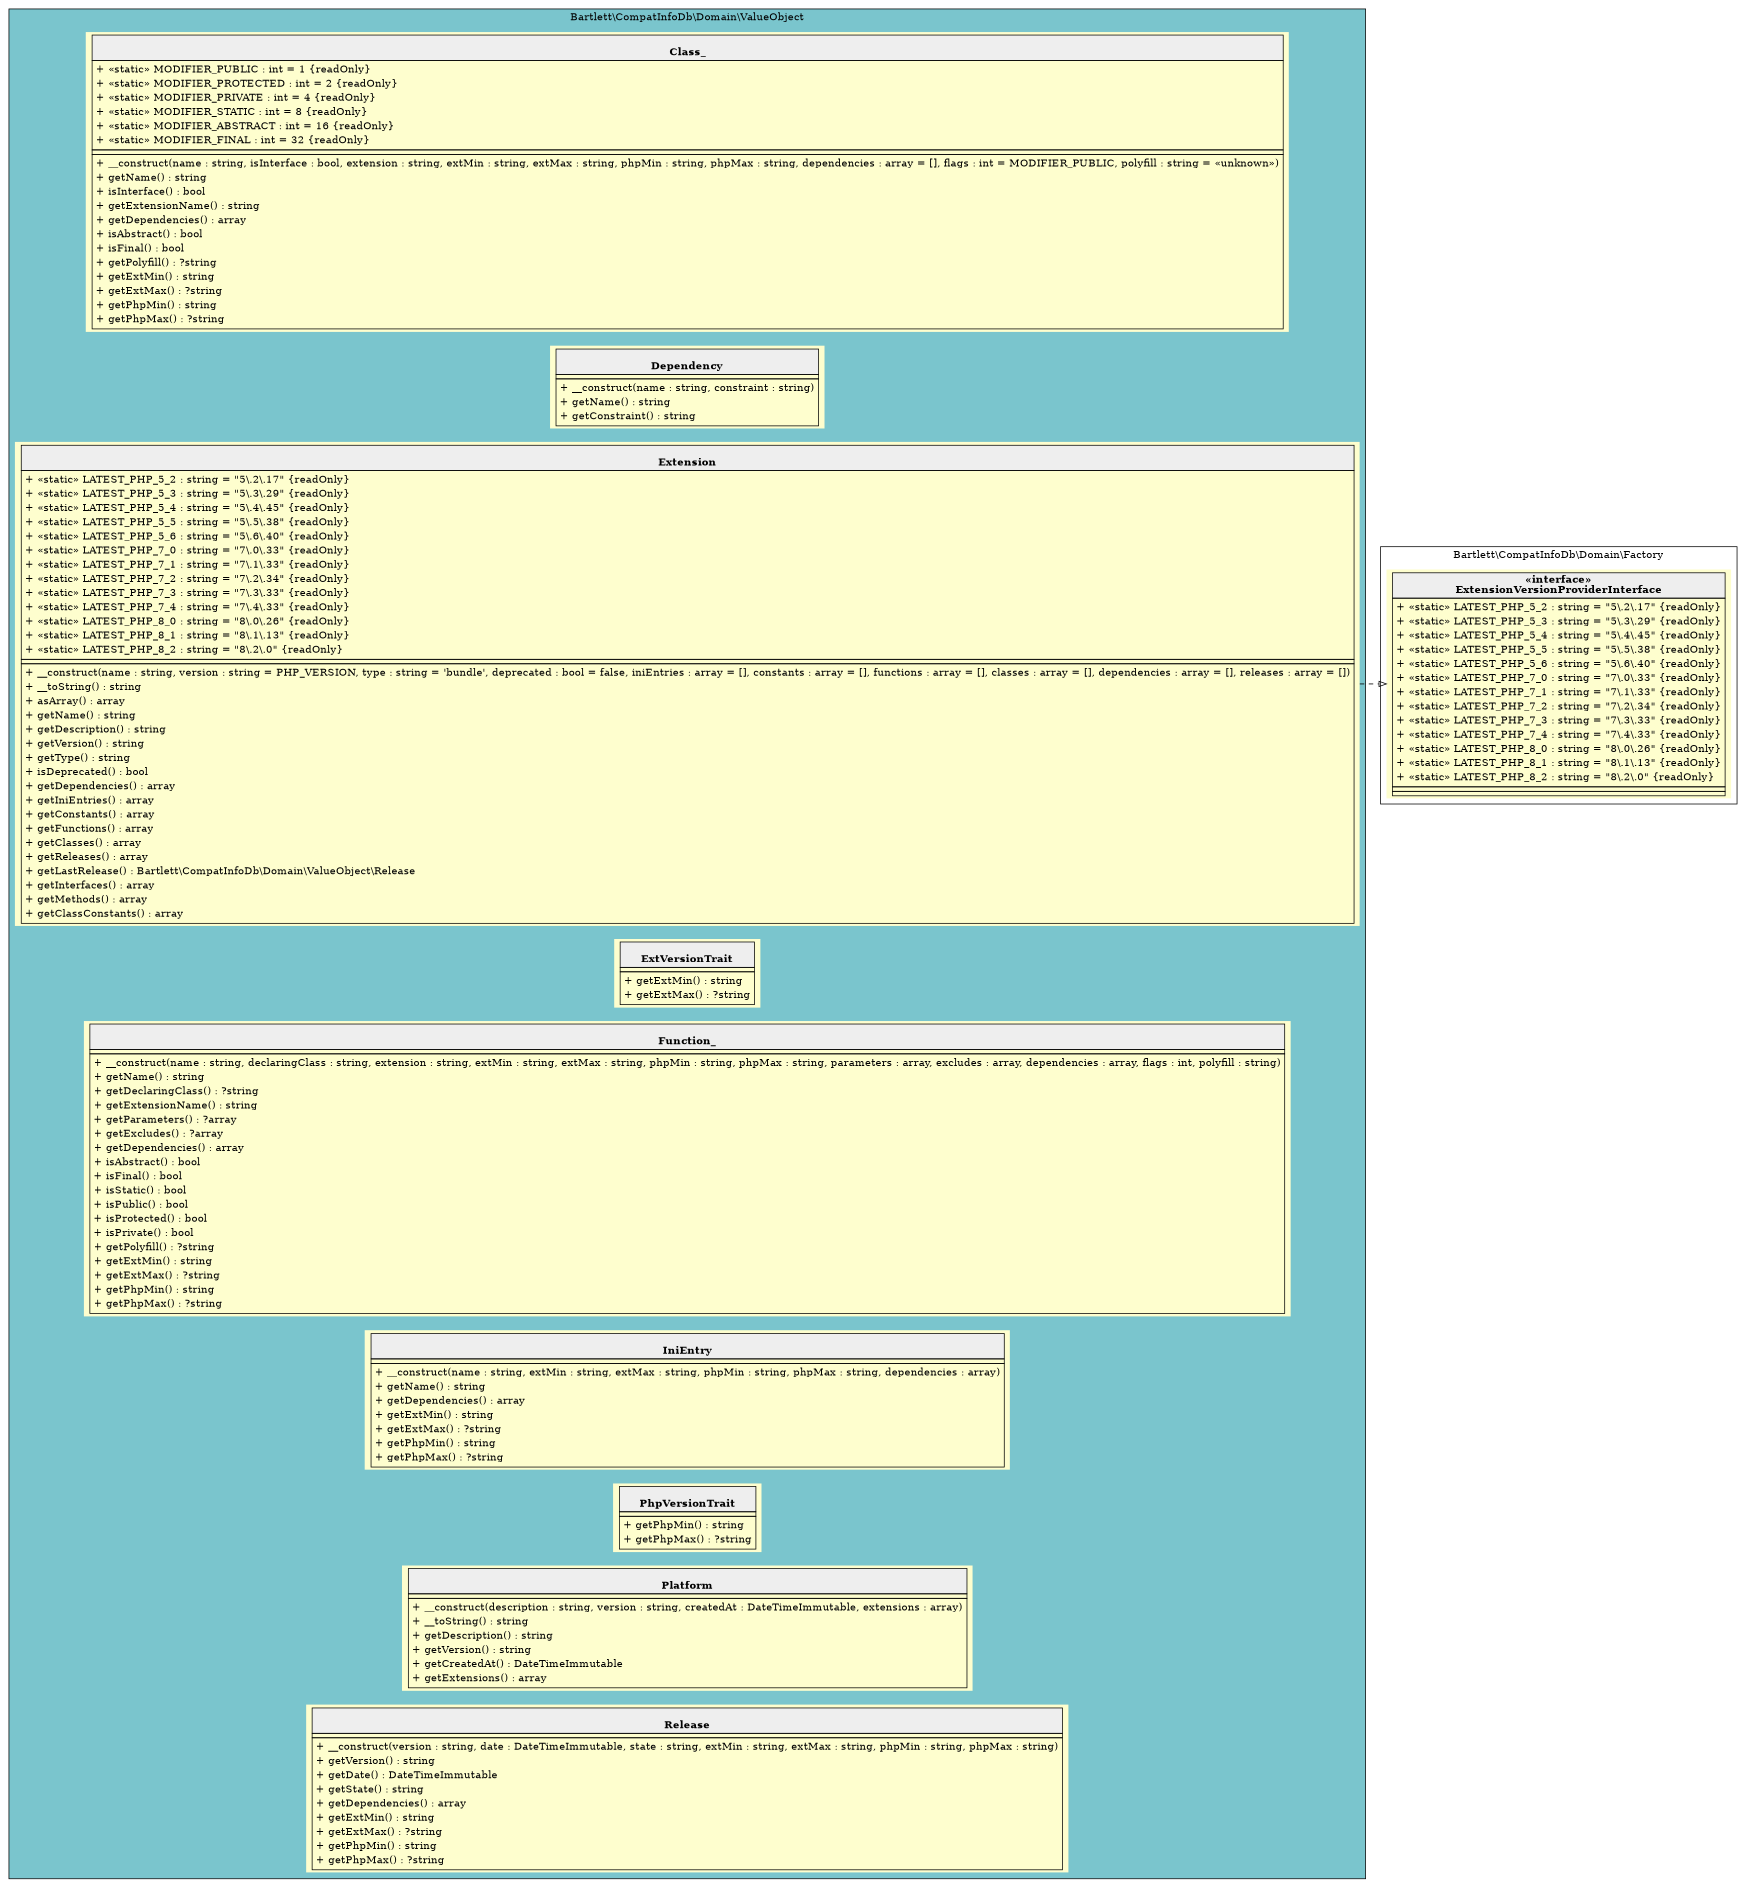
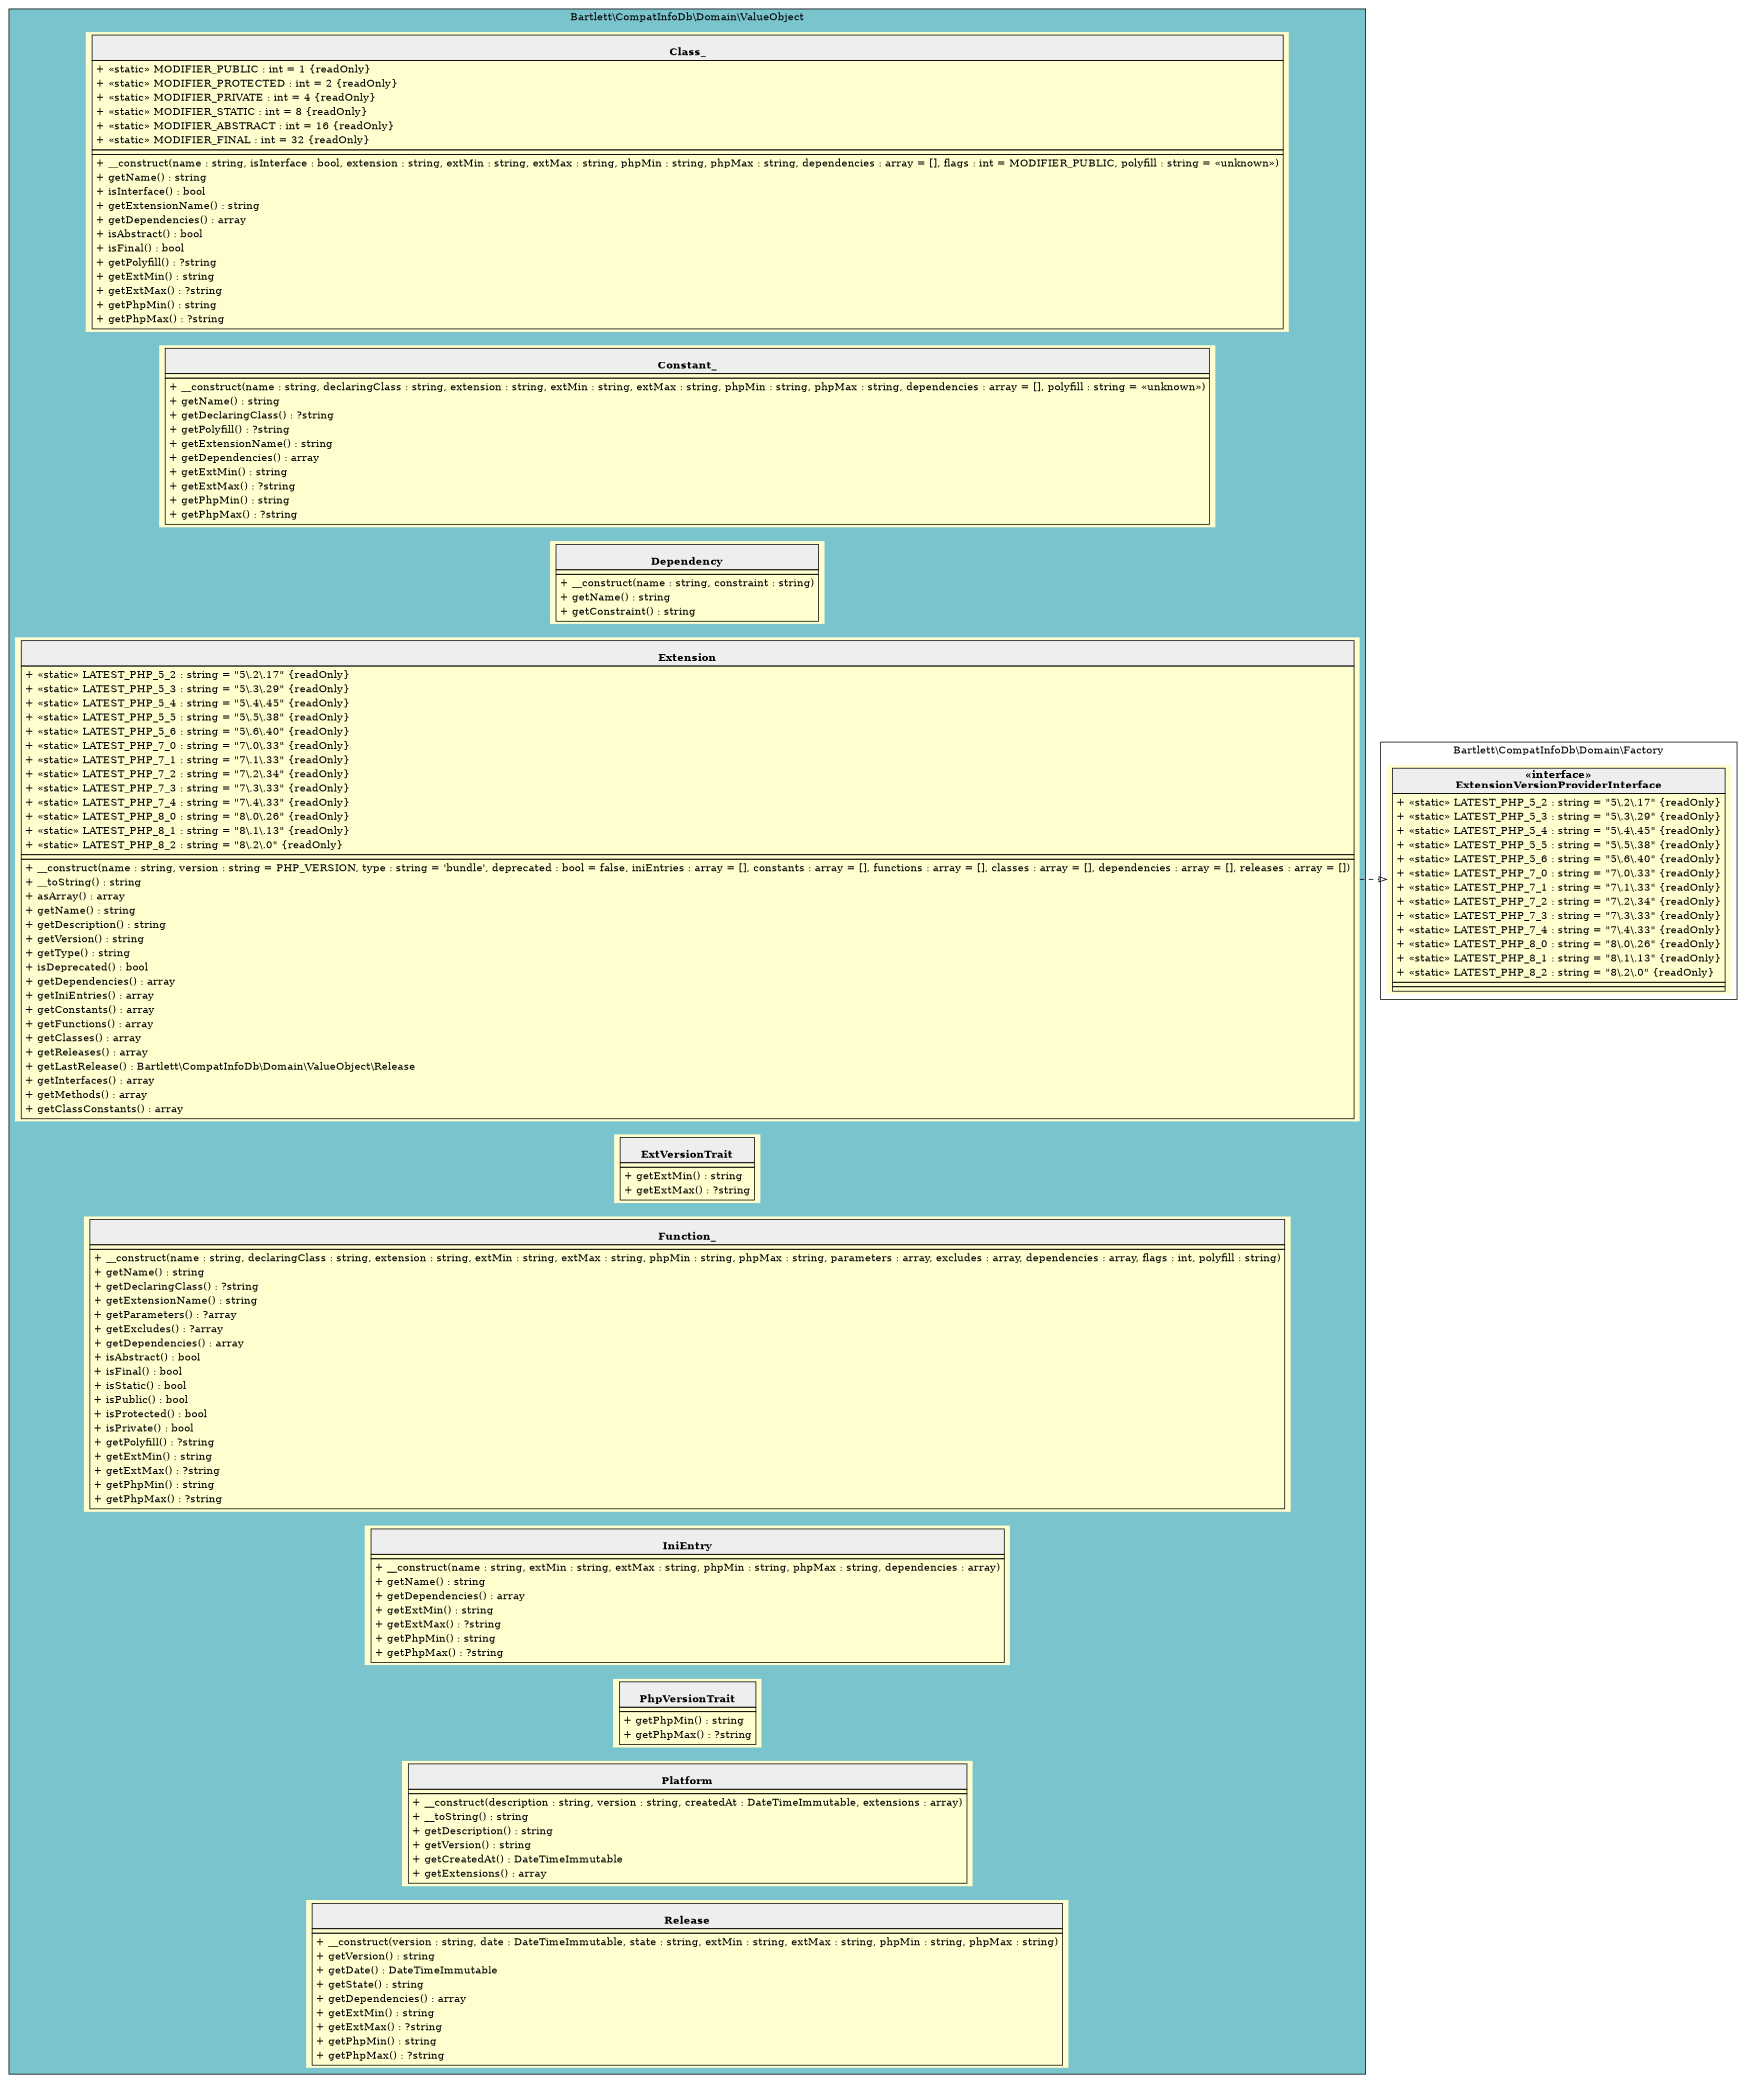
node "Constant_": added
